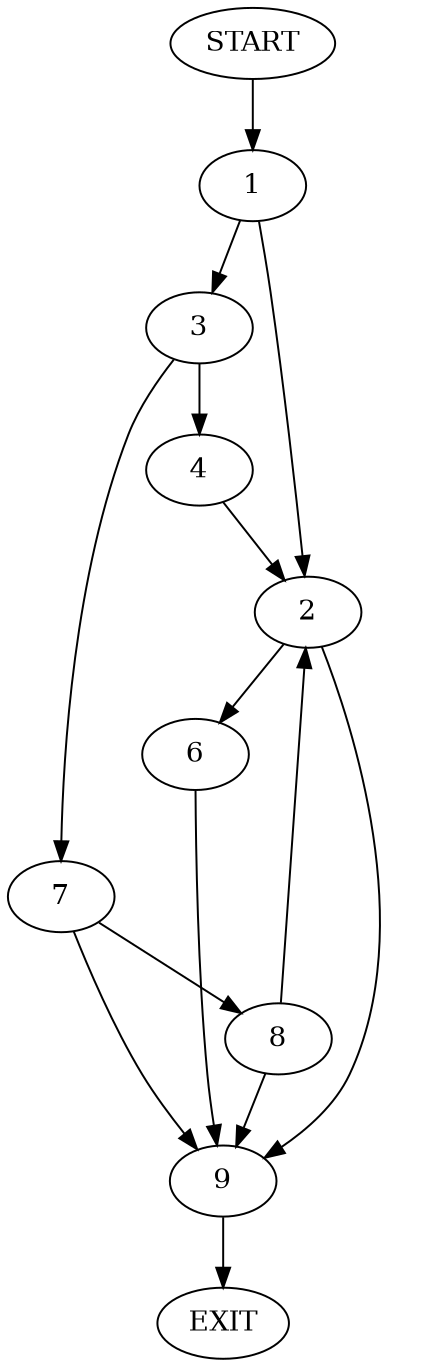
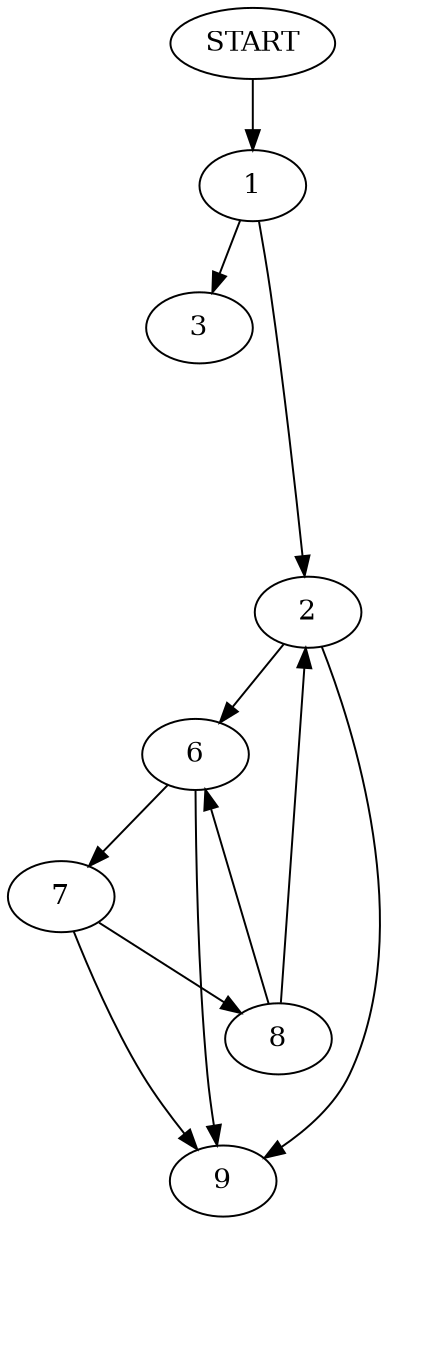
node "4": removed
edge "3" -> "7": now "6" -> "7"
edge "8" -> "9": now "8" -> "6"
node "EXIT": removed
